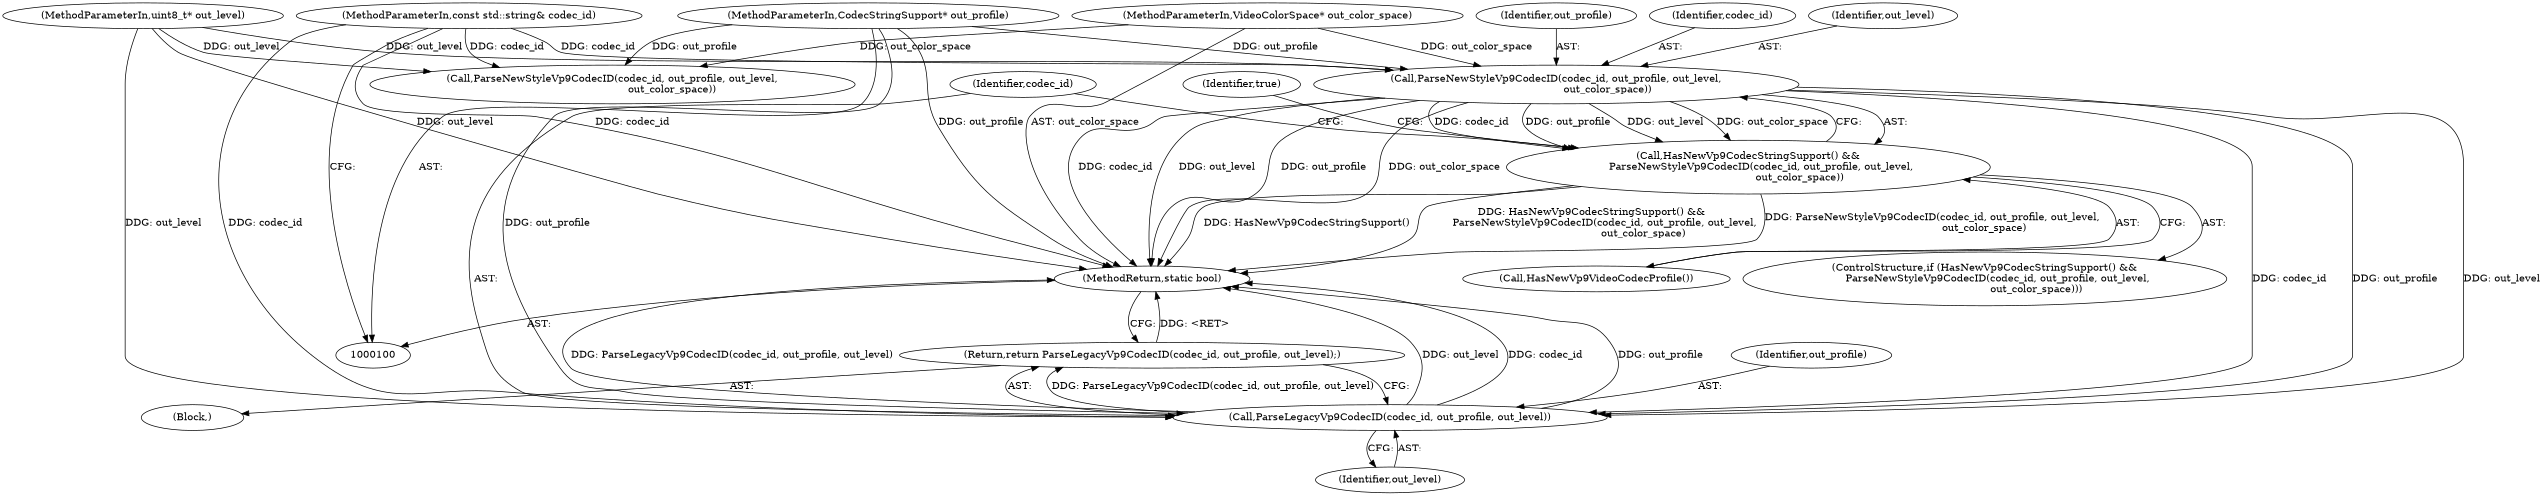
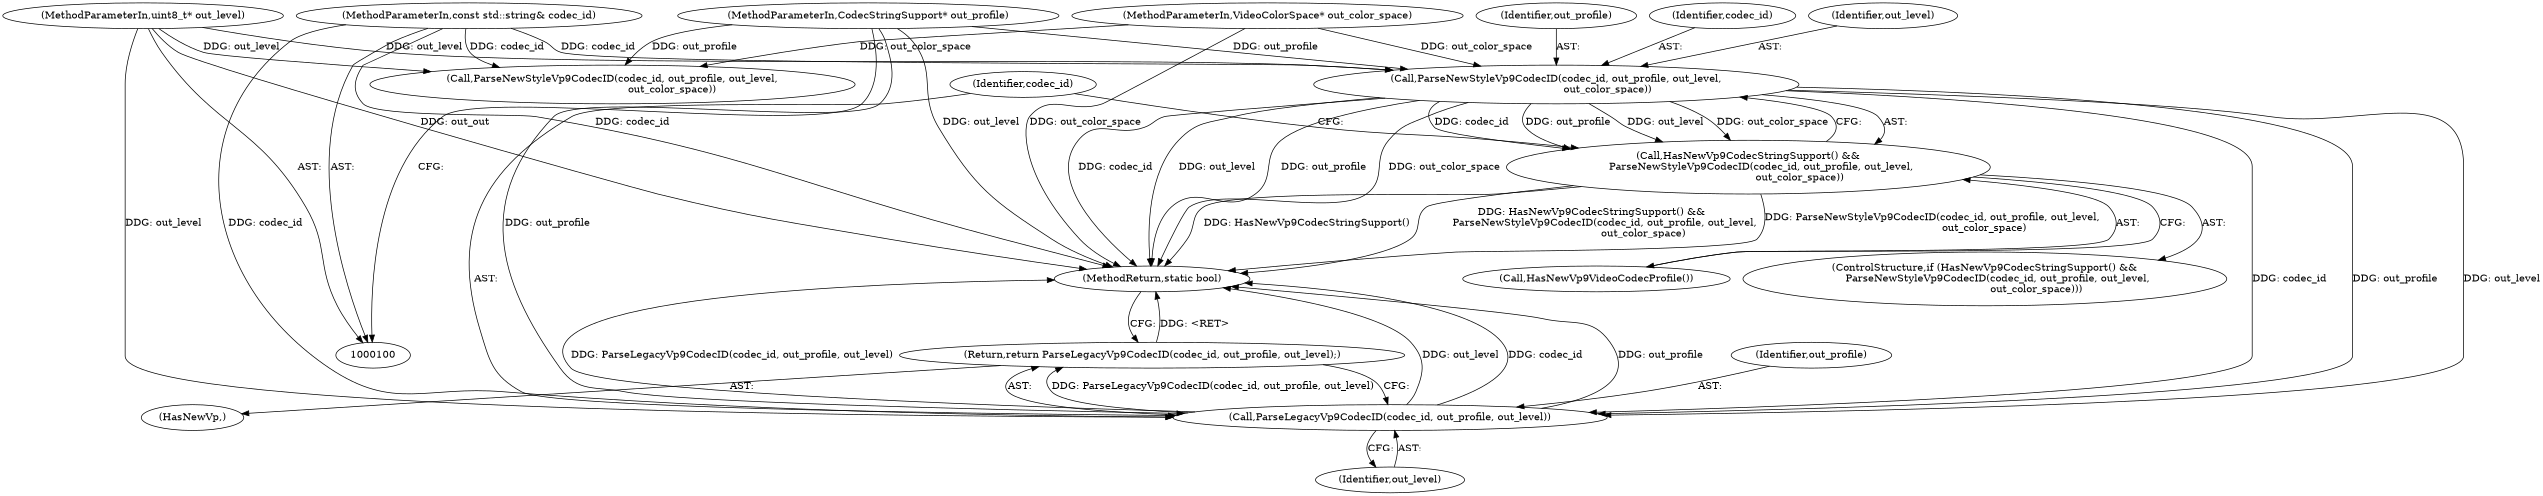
node "(Identifier,true)": removed
edge "(MethodParameterIn,uint8_t* out_level)" -> "(MethodReturn,static bool)": label "DDG: out_level" -> "DDG: out_out"
edge "(MethodParameterIn,CodecStringSupport* out_profile)" -> "(MethodReturn,static bool)": label "DDG: out_profile" -> "DDG: out_level"
edge "(MethodParameterIn,VideoColorSpace* out_color_space)" -> "(MethodReturn,static bool)": label "AST: out_color_space" -> "DDG: out_color_space"
edge "(MethodParameterIn,const std::string& codec_id)" -> "1000100": label "CFG: " -> "AST: "
edge "(MethodParameterIn,CodecStringSupport* out_profile)" -> "1000100": label "AST: " -> "CFG: "
edge "(MethodReturn,static bool)" -> "1000100": now "(MethodParameterIn,uint8_t* out_level)" -> "1000100"
node "(Block,)": label "(Block,)" -> "(HasNewVp,)"
